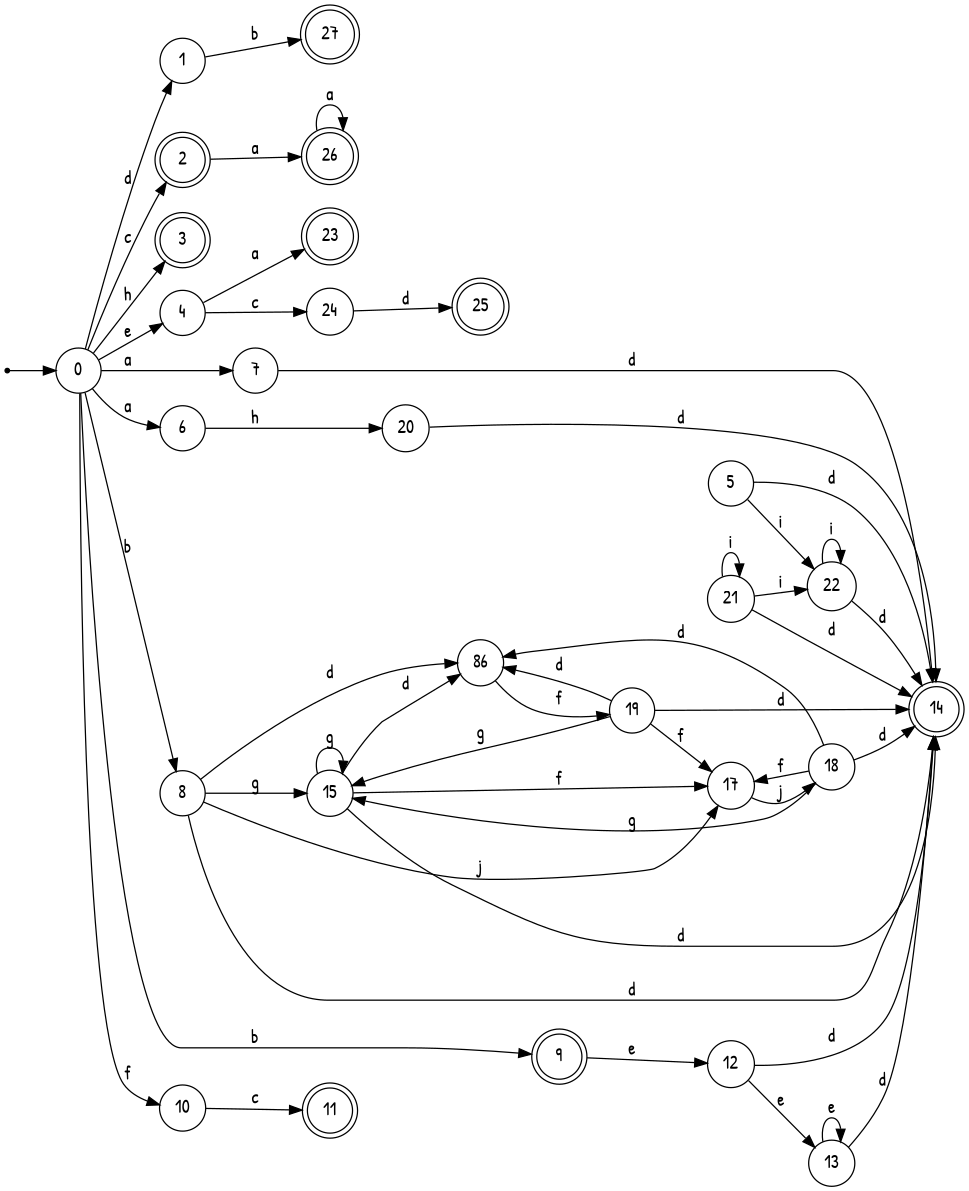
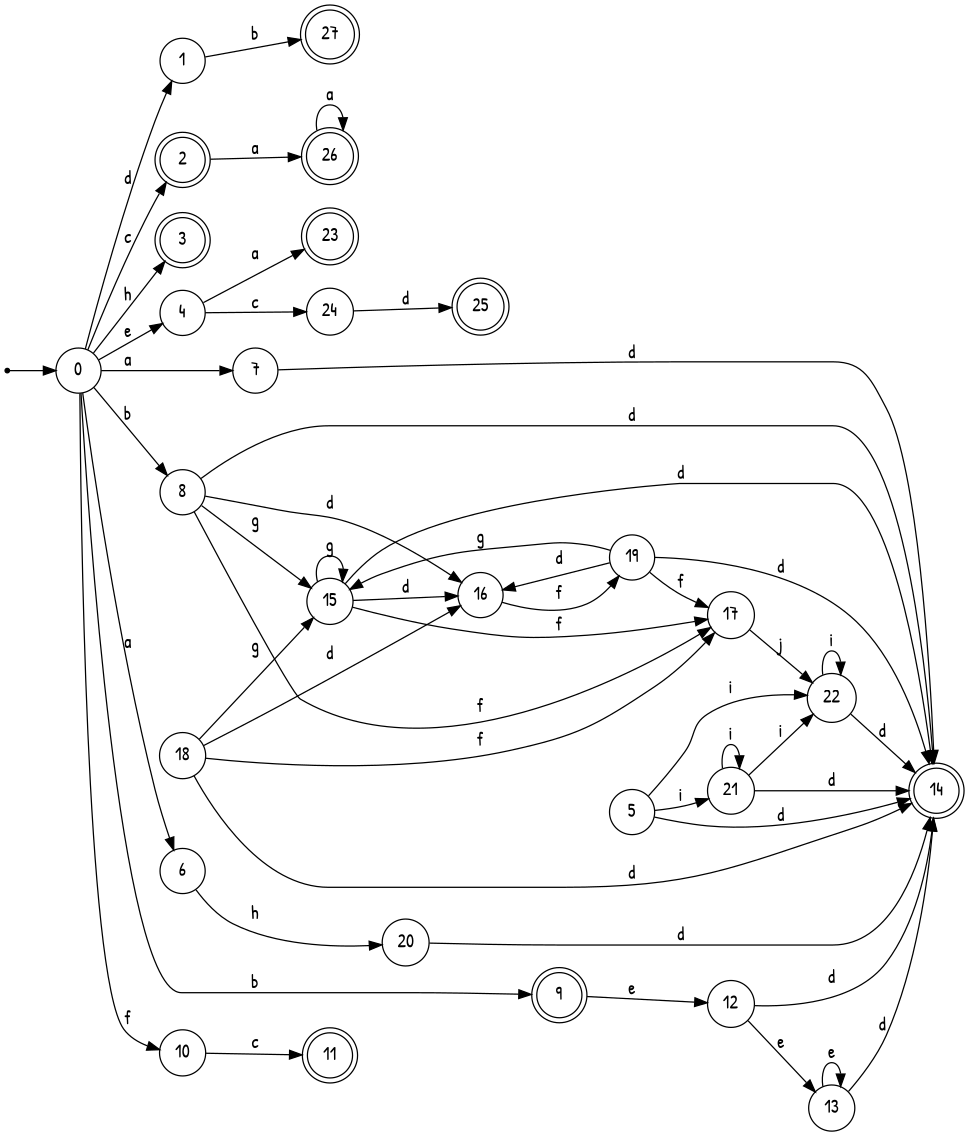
node "86": label "86" -> "16"
edge "17" -> "18": now "17" -> "22"
edge "5" -> "21": added, label "i"
edge "8" -> "17": label "j" -> "f"
